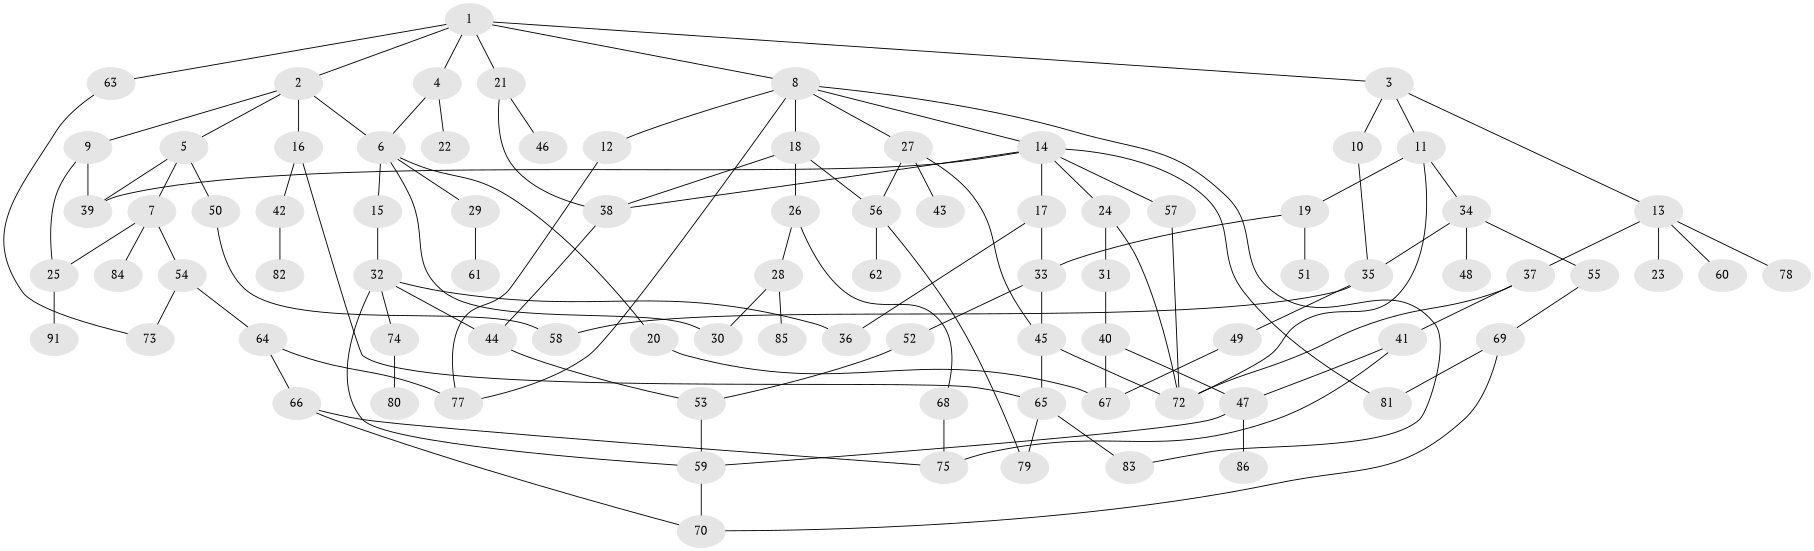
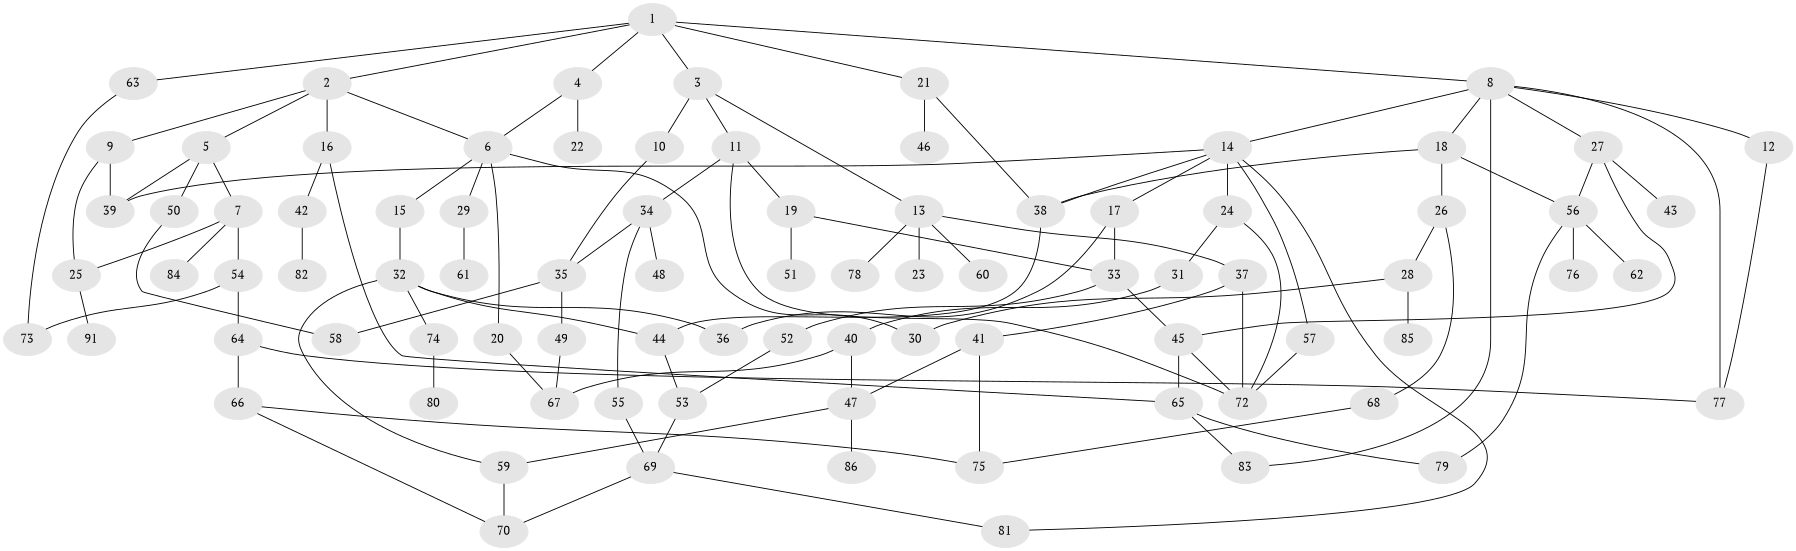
node "76": added
edge "53" -- "59": now "53" -- "69"
